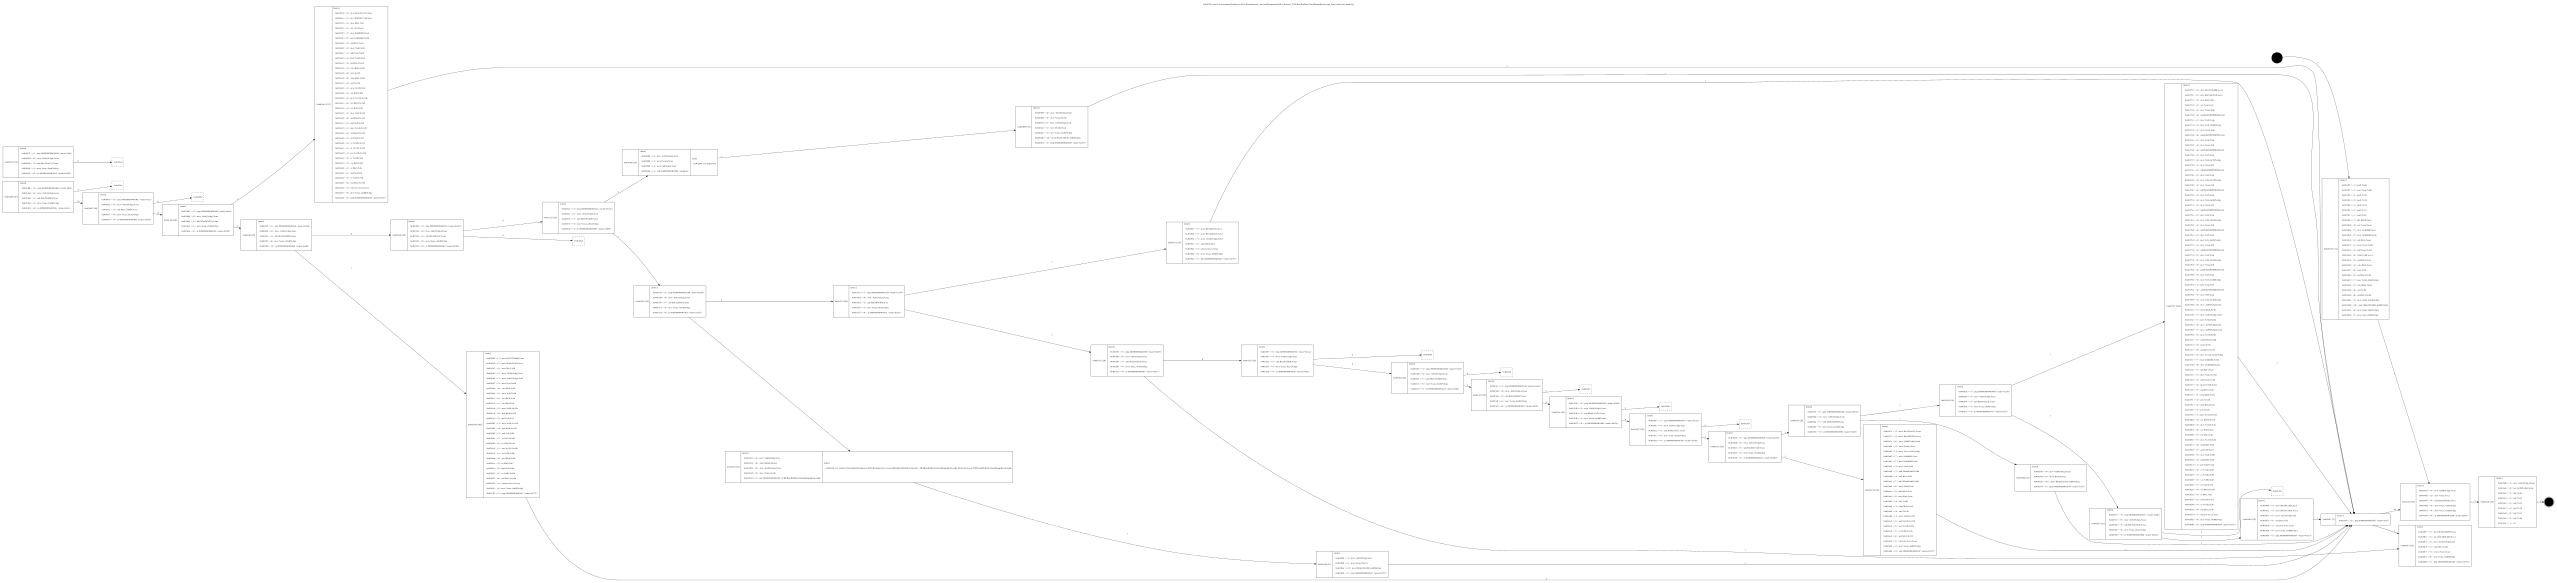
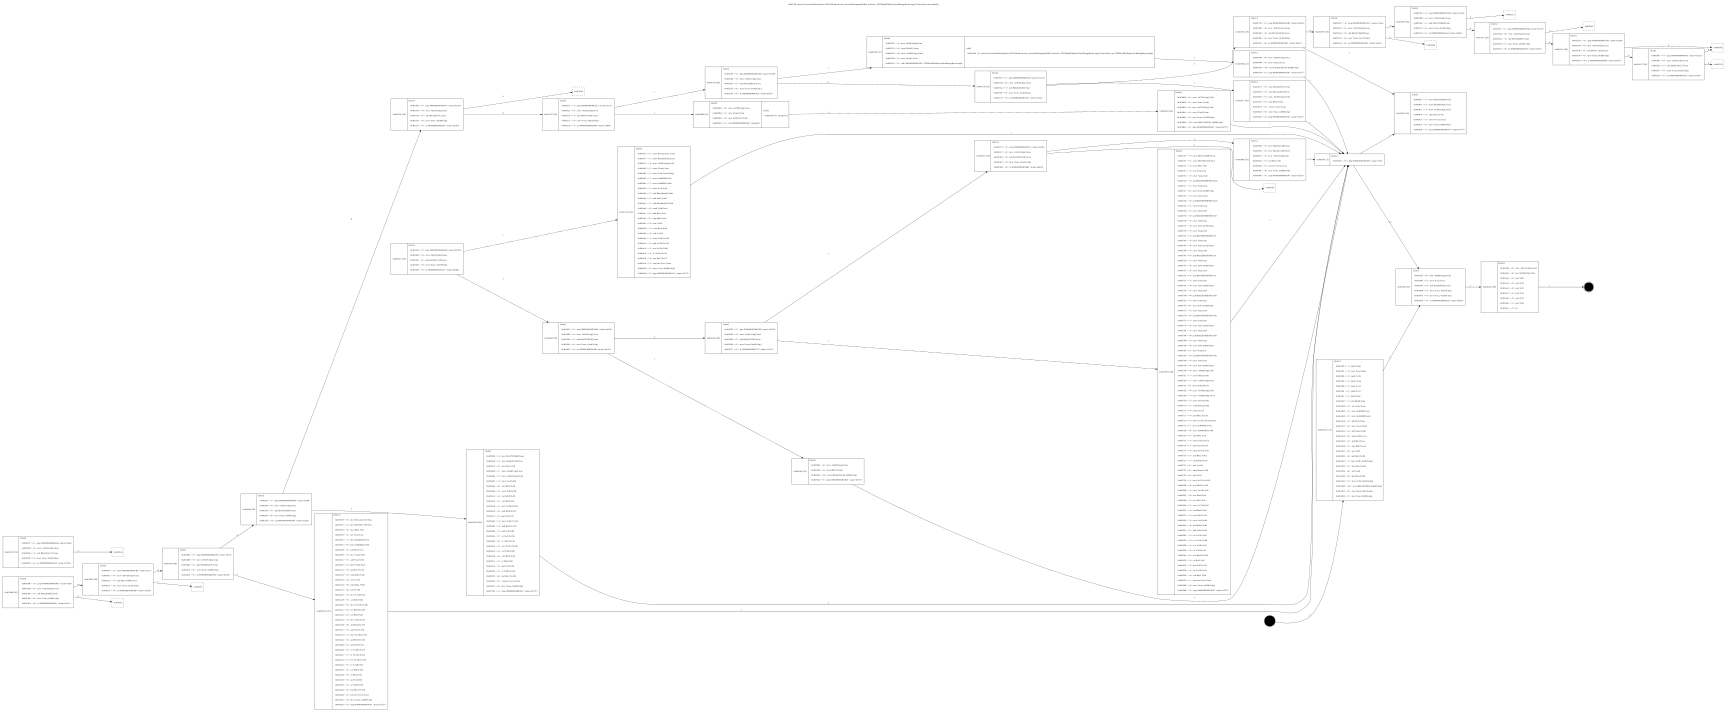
edge "0x401607 [28]" -> "0x401623 [28]": now "0x401607 [28]" -> "0x40186b"
